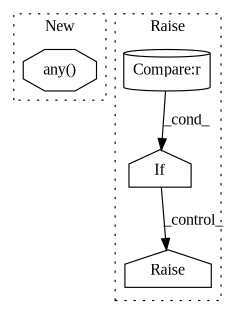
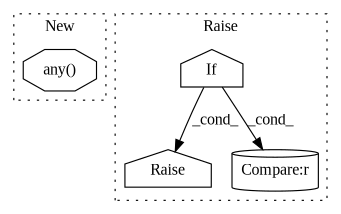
edge "Compare:r" -> "If": reversed
edge "If" -> "Raise": label "_control_" -> "_cond_"
